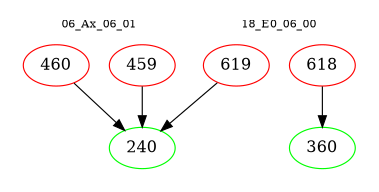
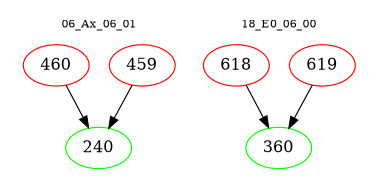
edge "619" -> "240": now "619" -> "360"
